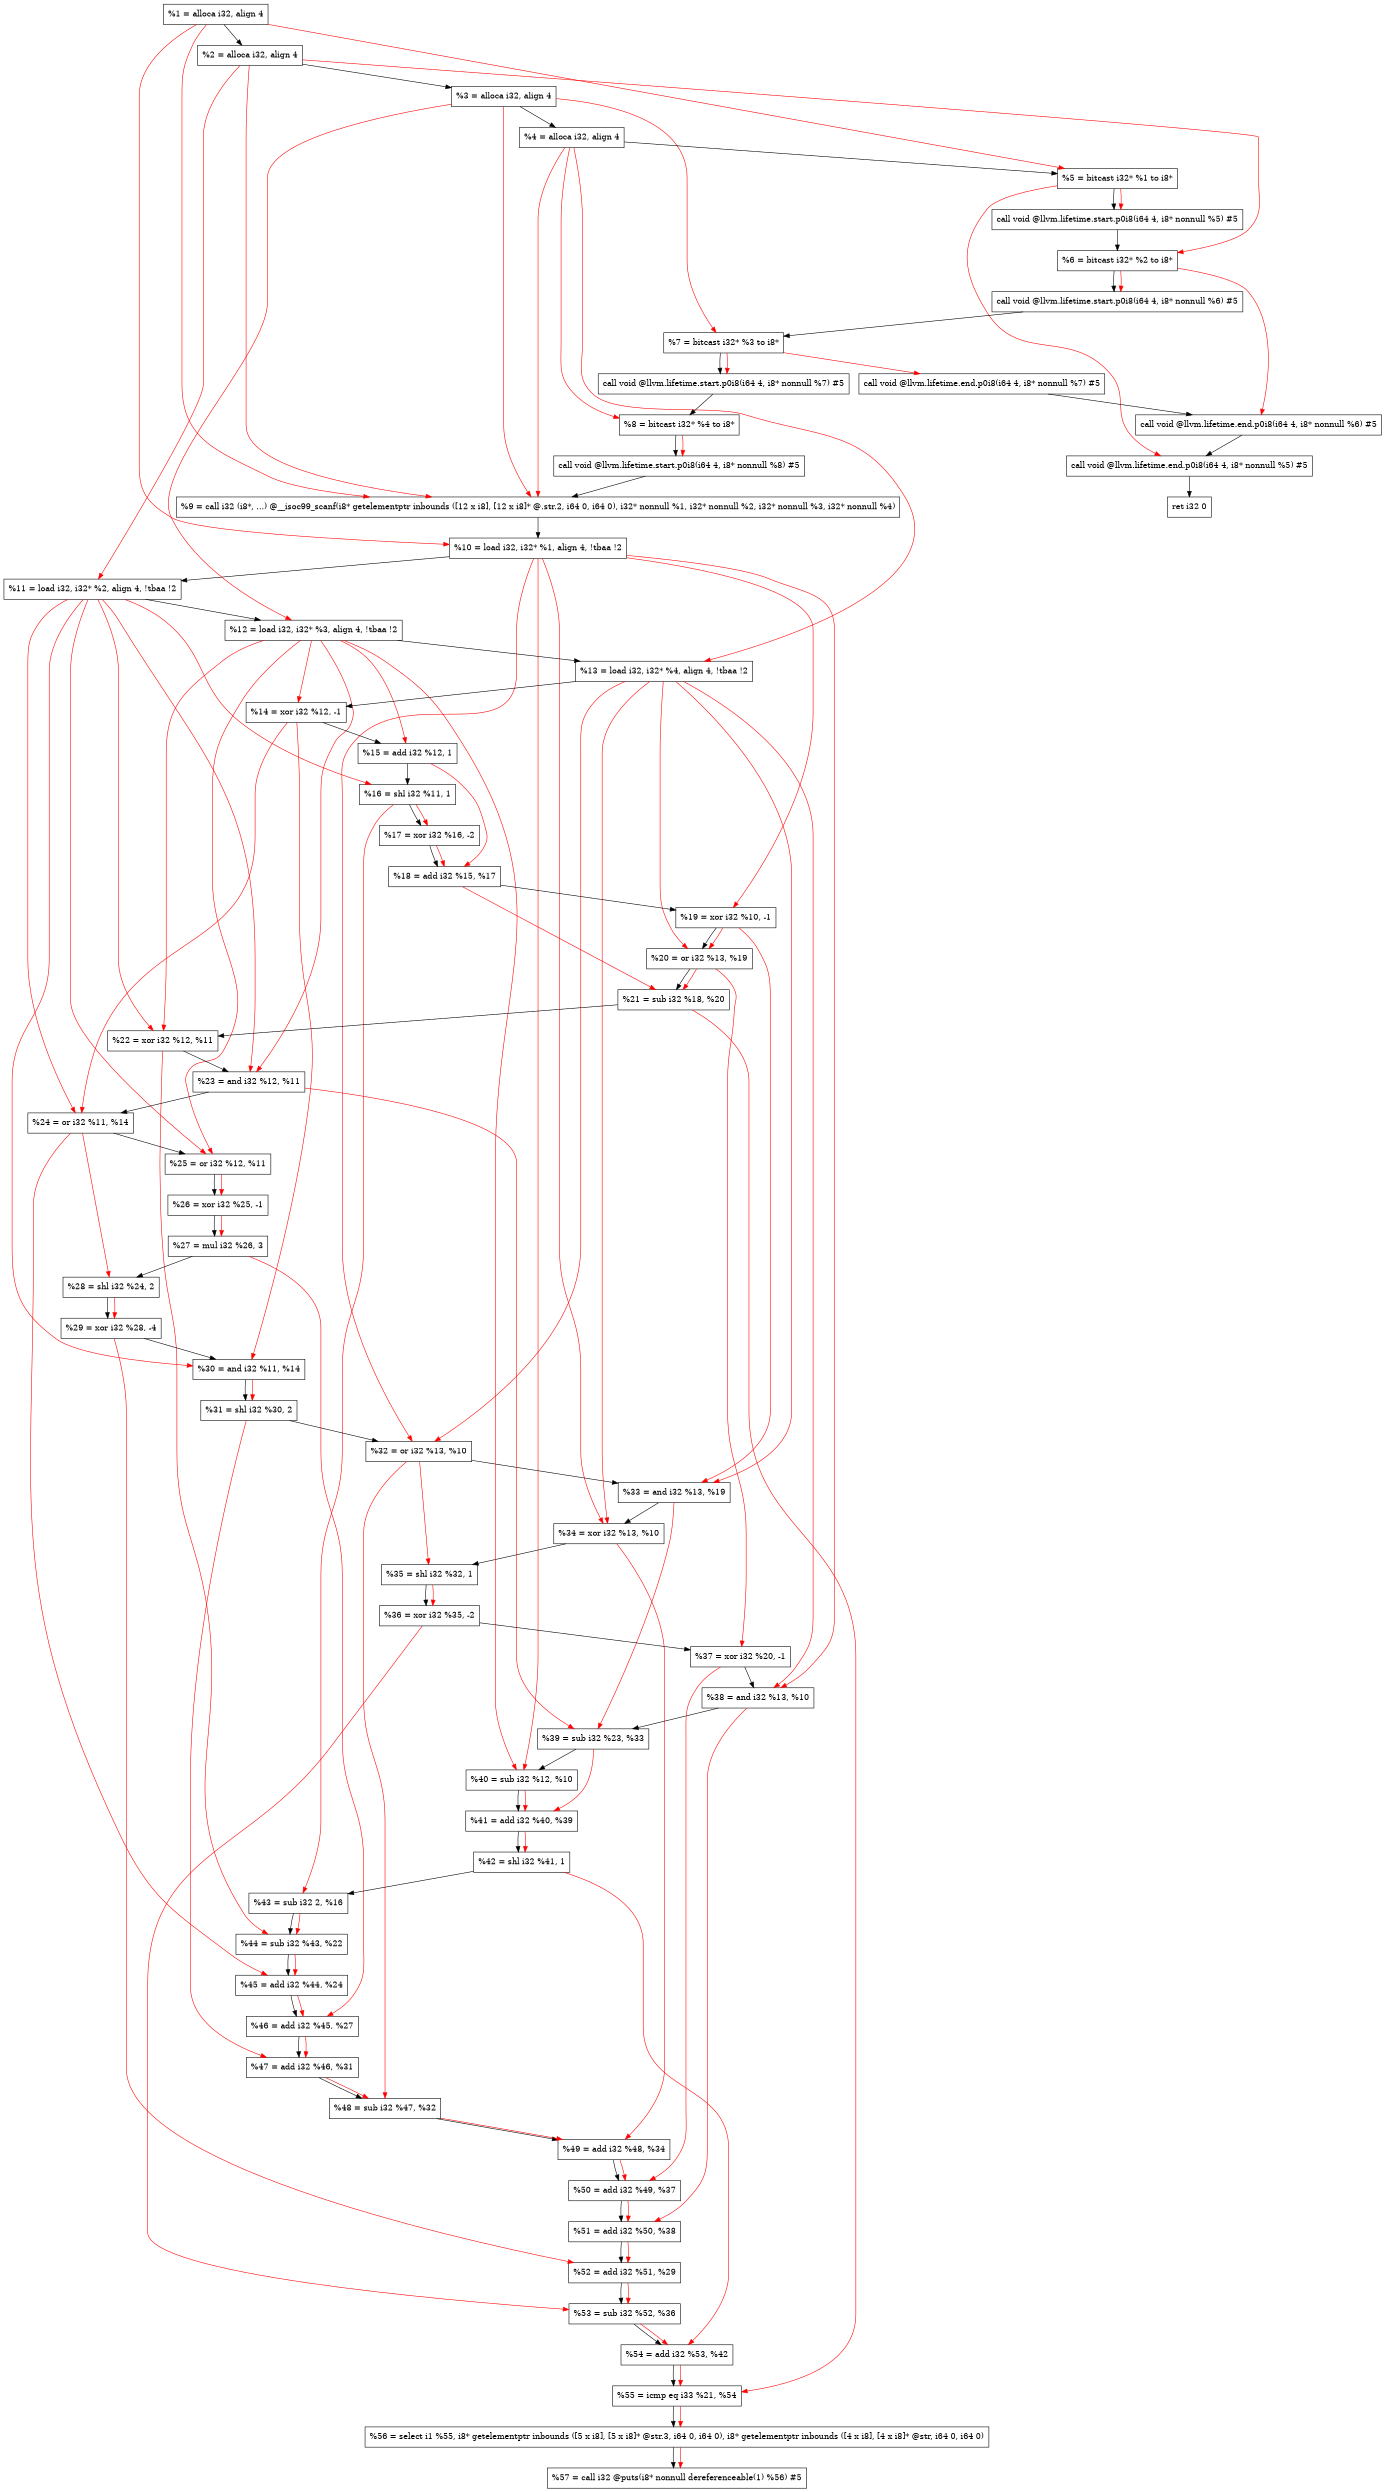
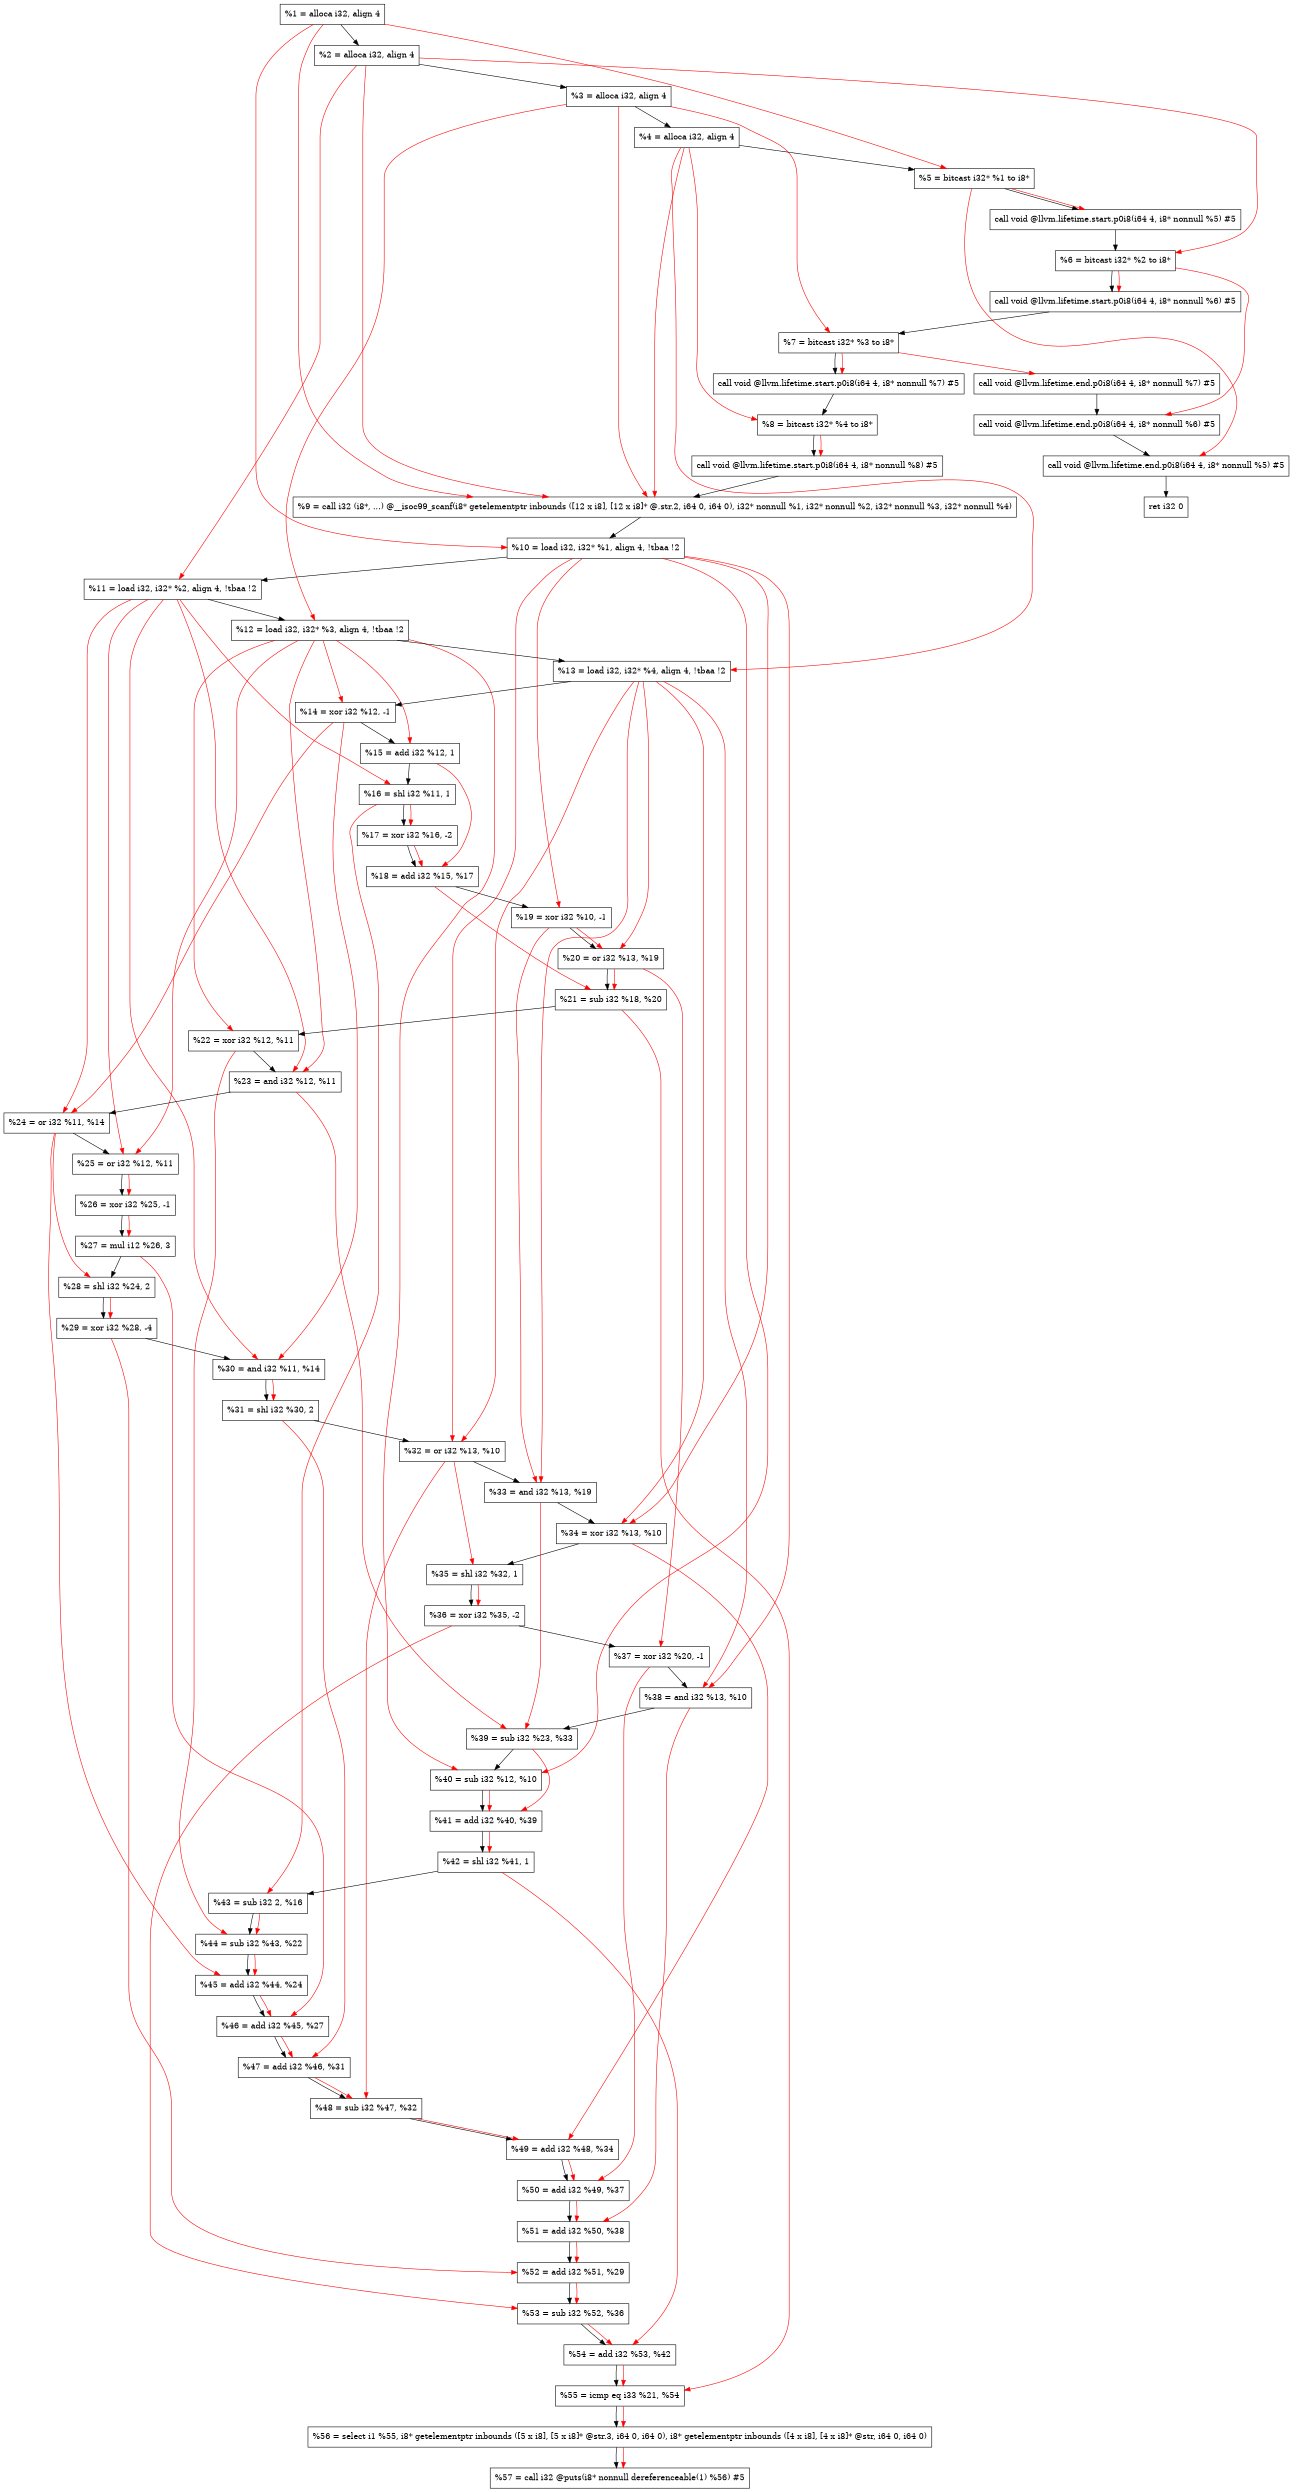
edge "%11 = load i32, i32* %2, align 4, !tbaa !2" -> "%22 = xor i32 %12, %11": removed
node "%27 = mul i32 %26, 3": label "%27 = mul i32 %26, 3" -> "%27 = mul i12 %26, 3"
